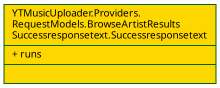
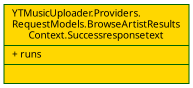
node "YTMusicUploader.Providers.": text "Successresponsetext.Successresponsetext" -> "Context.Successresponsetext"
